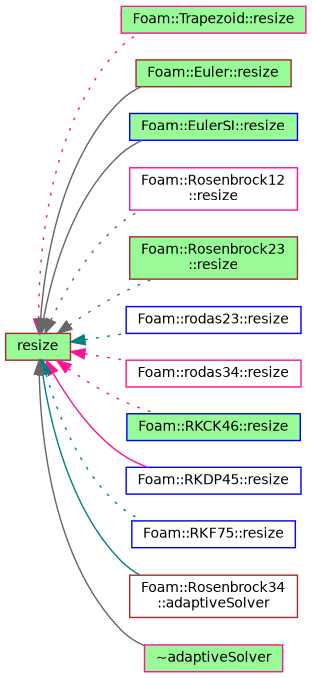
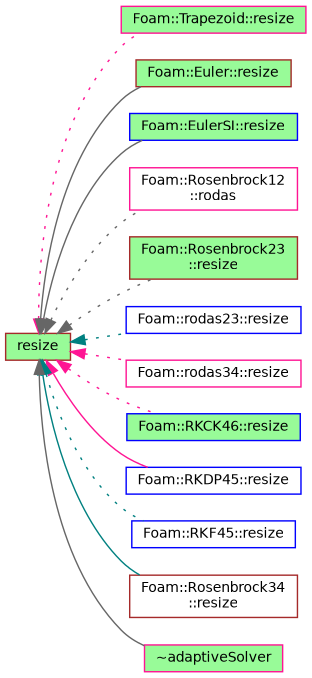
node "Foam::Rosenbrock12 ::resize": label "Foam::Rosenbrock12 ::resize" -> "Foam::Rosenbrock12 ::rodas"
node "Foam::RKF75::resize": label "Foam::RKF75::resize" -> "Foam::RKF45::resize"
node "Foam::Rosenbrock34 ::adaptiveSolver": label "Foam::Rosenbrock34 ::adaptiveSolver" -> "Foam::Rosenbrock34 ::resize"
